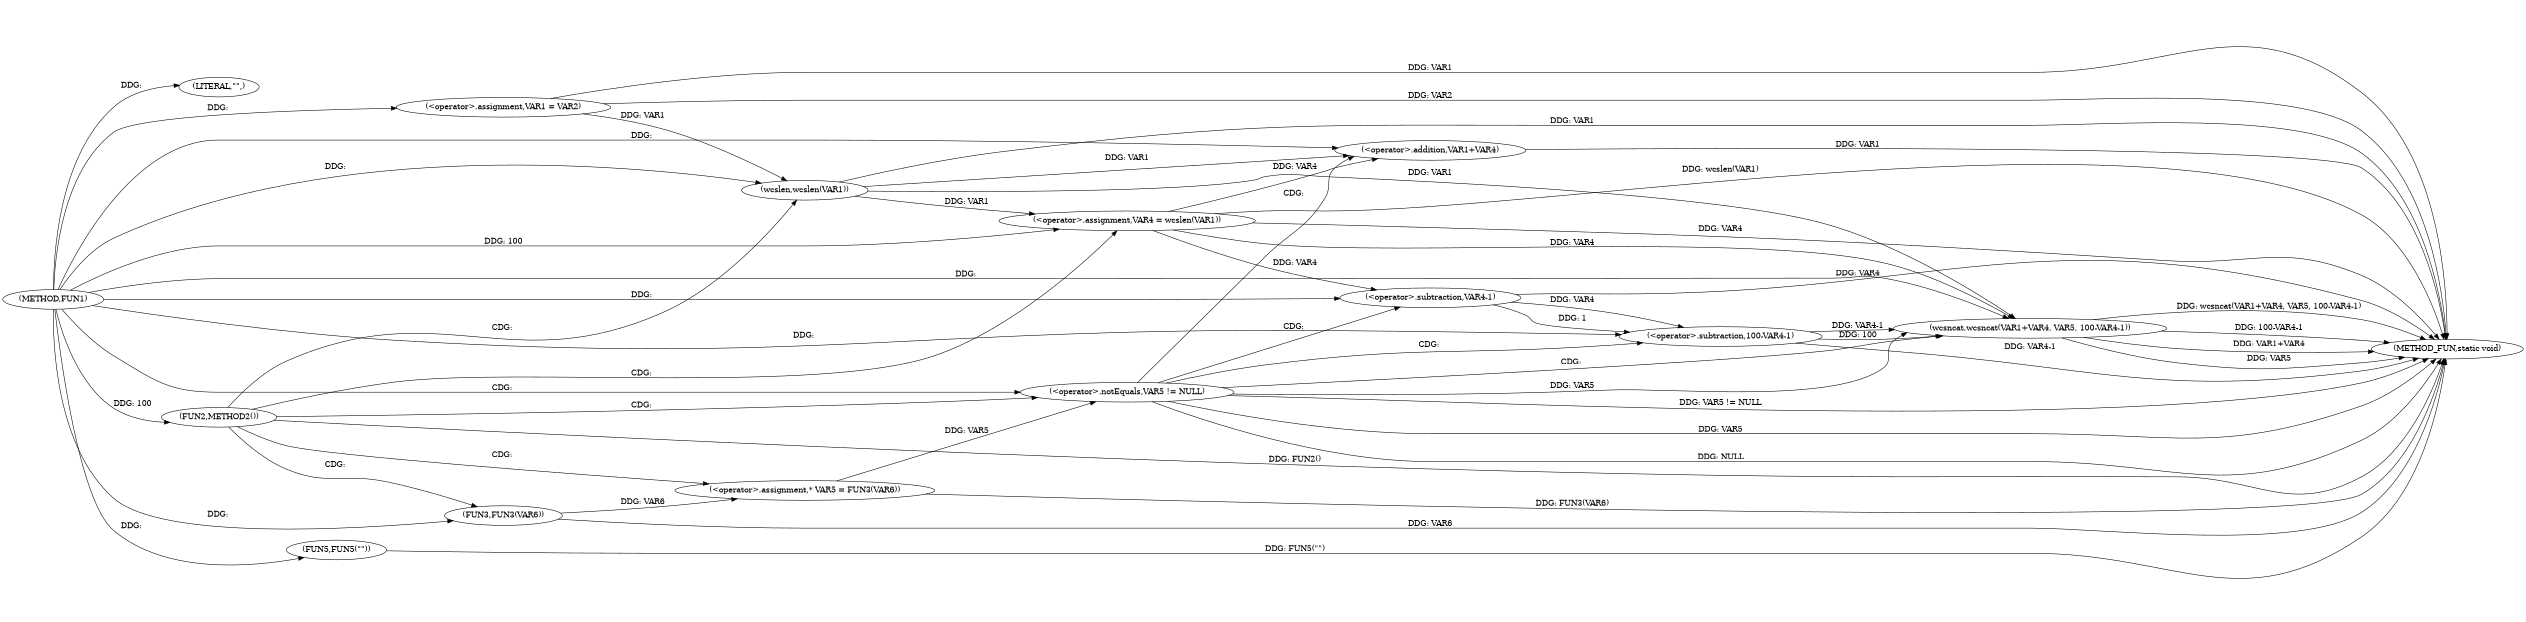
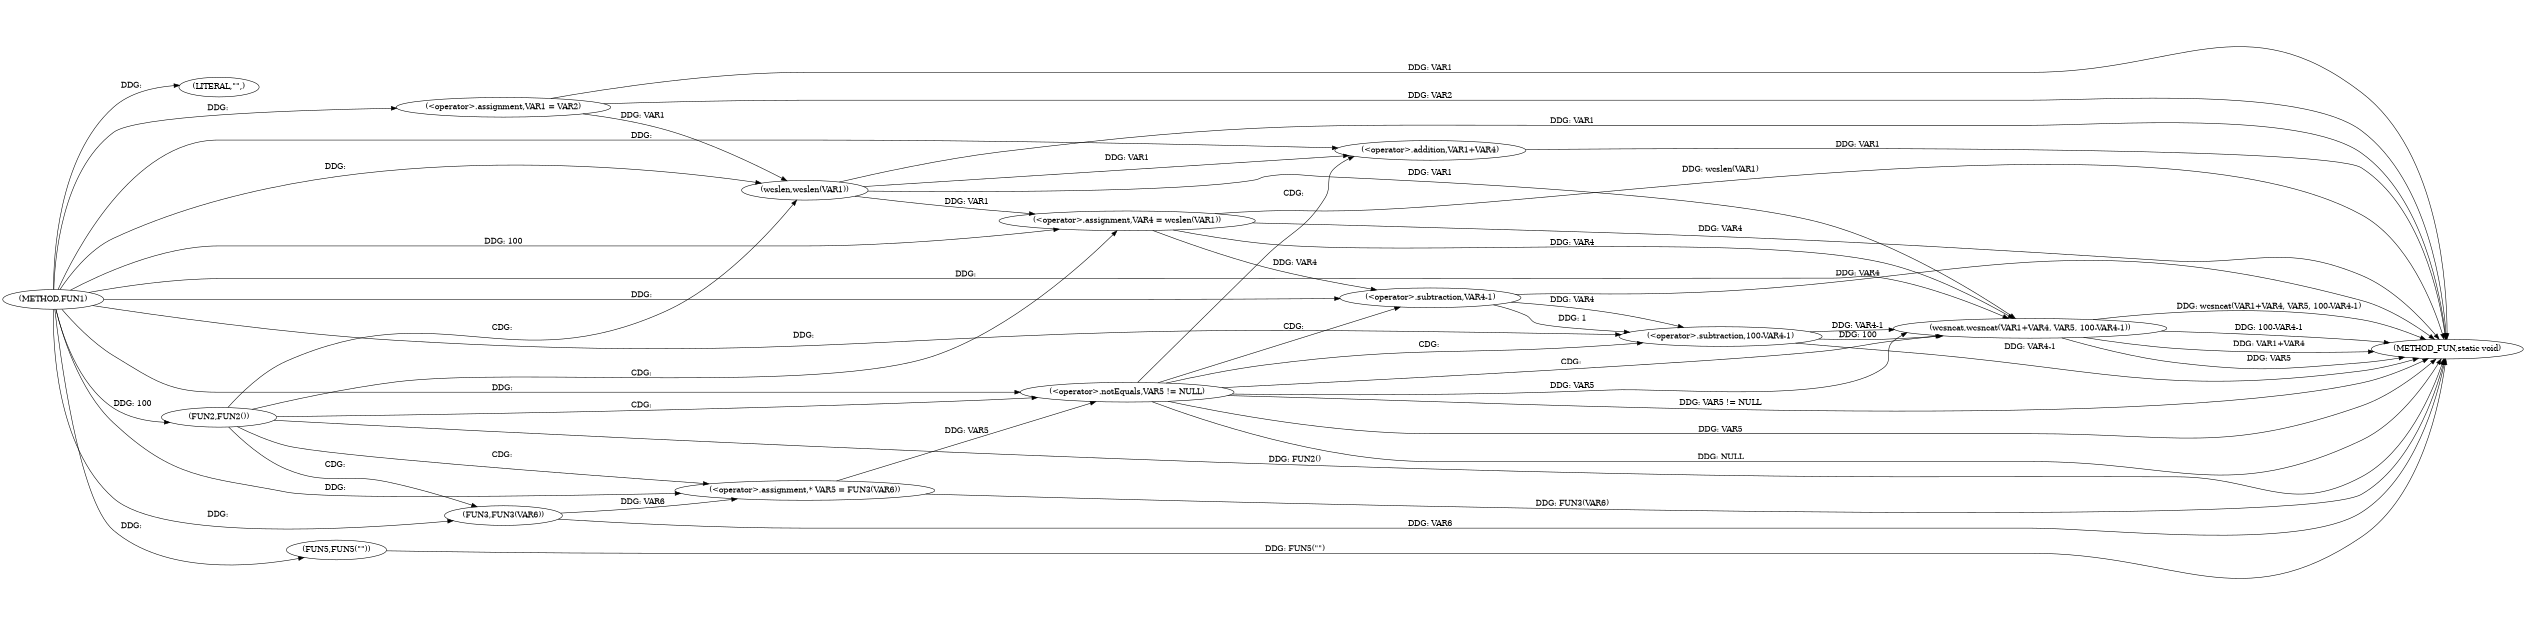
edge "(<operator>.assignment,VAR4 = wcslen(VAR1))" -> "(<operator>.addition,VAR1+VAR4)": removed, label "DDG: VAR4"
edge "(METHOD,FUN1)" -> "(<operator>.notEquals,VAR5 != NULL)": label "CDG: " -> "DDG: "
node "(FUN2,METHOD2())": label "(FUN2,METHOD2())" -> "(FUN2,FUN2())"
edge "(METHOD,FUN1)" -> "(<operator>.assignment,* VAR5 = FUN3(VAR6))": added, label "DDG:"
